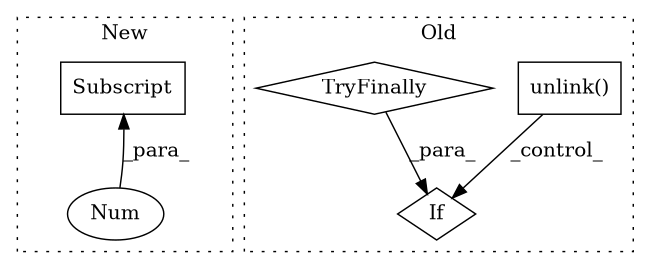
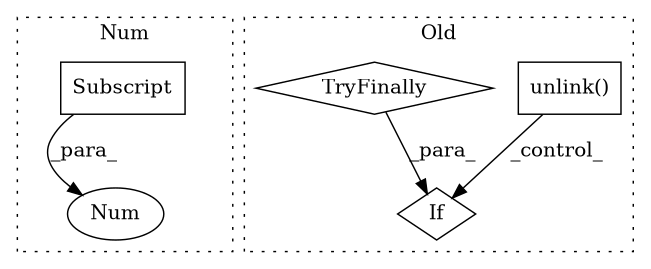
cluster "New": label "New" -> "Num"
edge "Num" -> "Subscript": reversed
